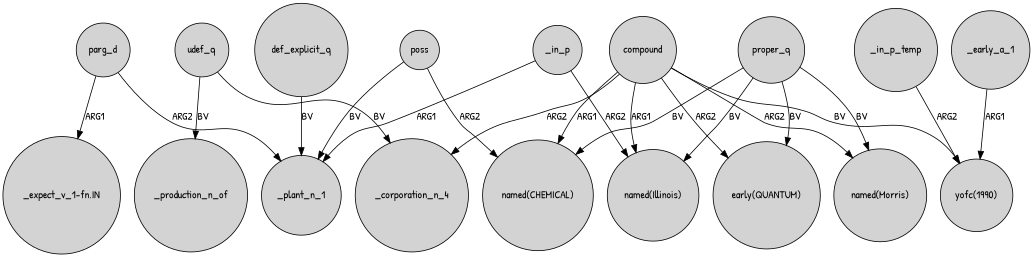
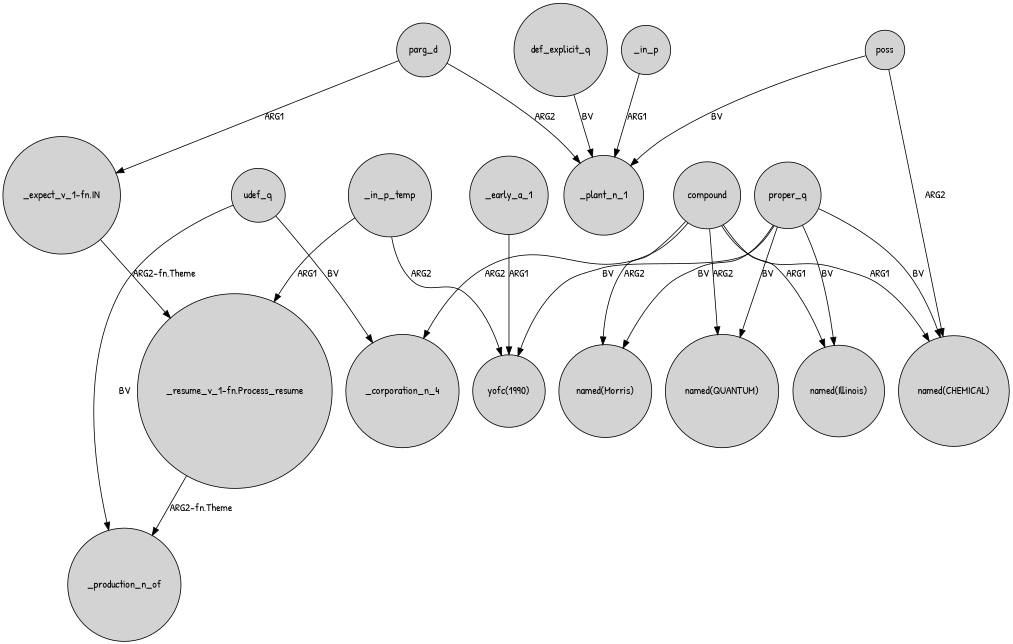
edge "_in_p" -> "named(Illinois)": removed, label "ARG2"
edge "compound" -> "yofc(1990)": now "proper_q" -> "yofc(1990)"
node "early(QUANTUM)": label "early(QUANTUM)" -> "named(QUANTUM)"
node "_resume_v_1-fn.Process_resume": added
